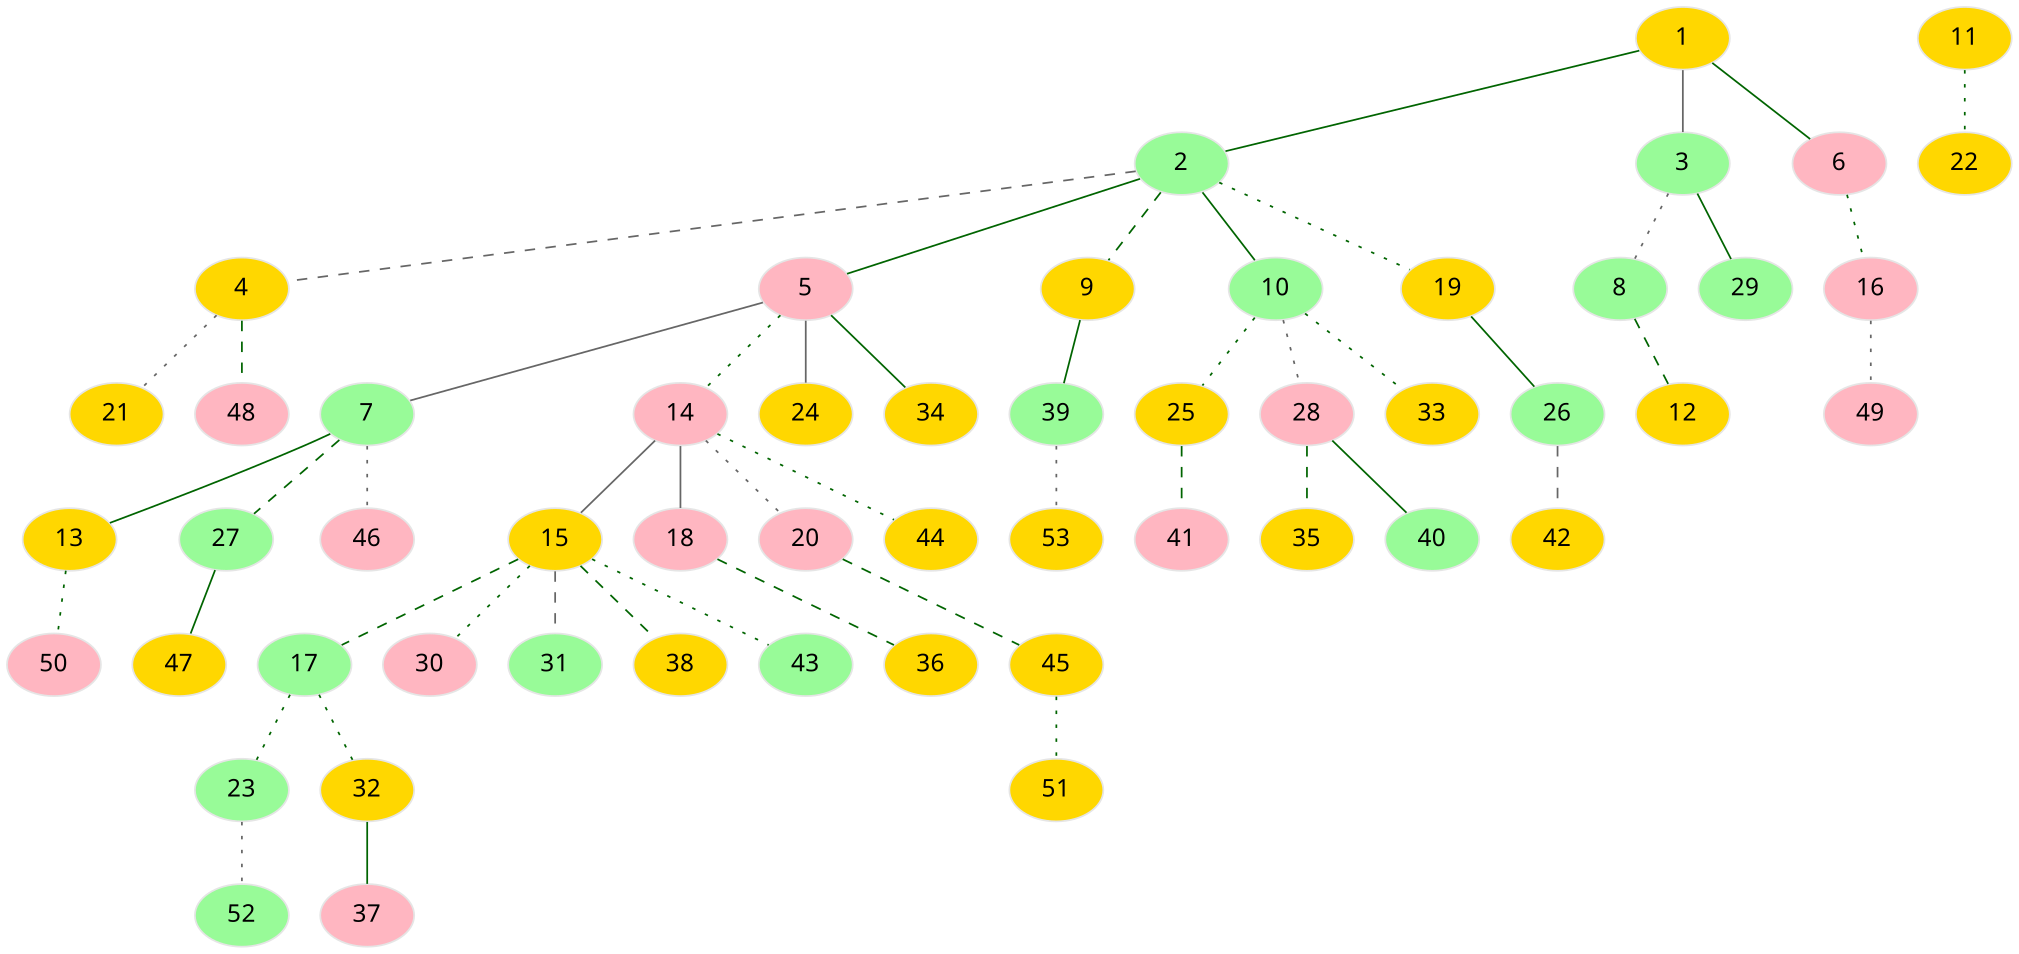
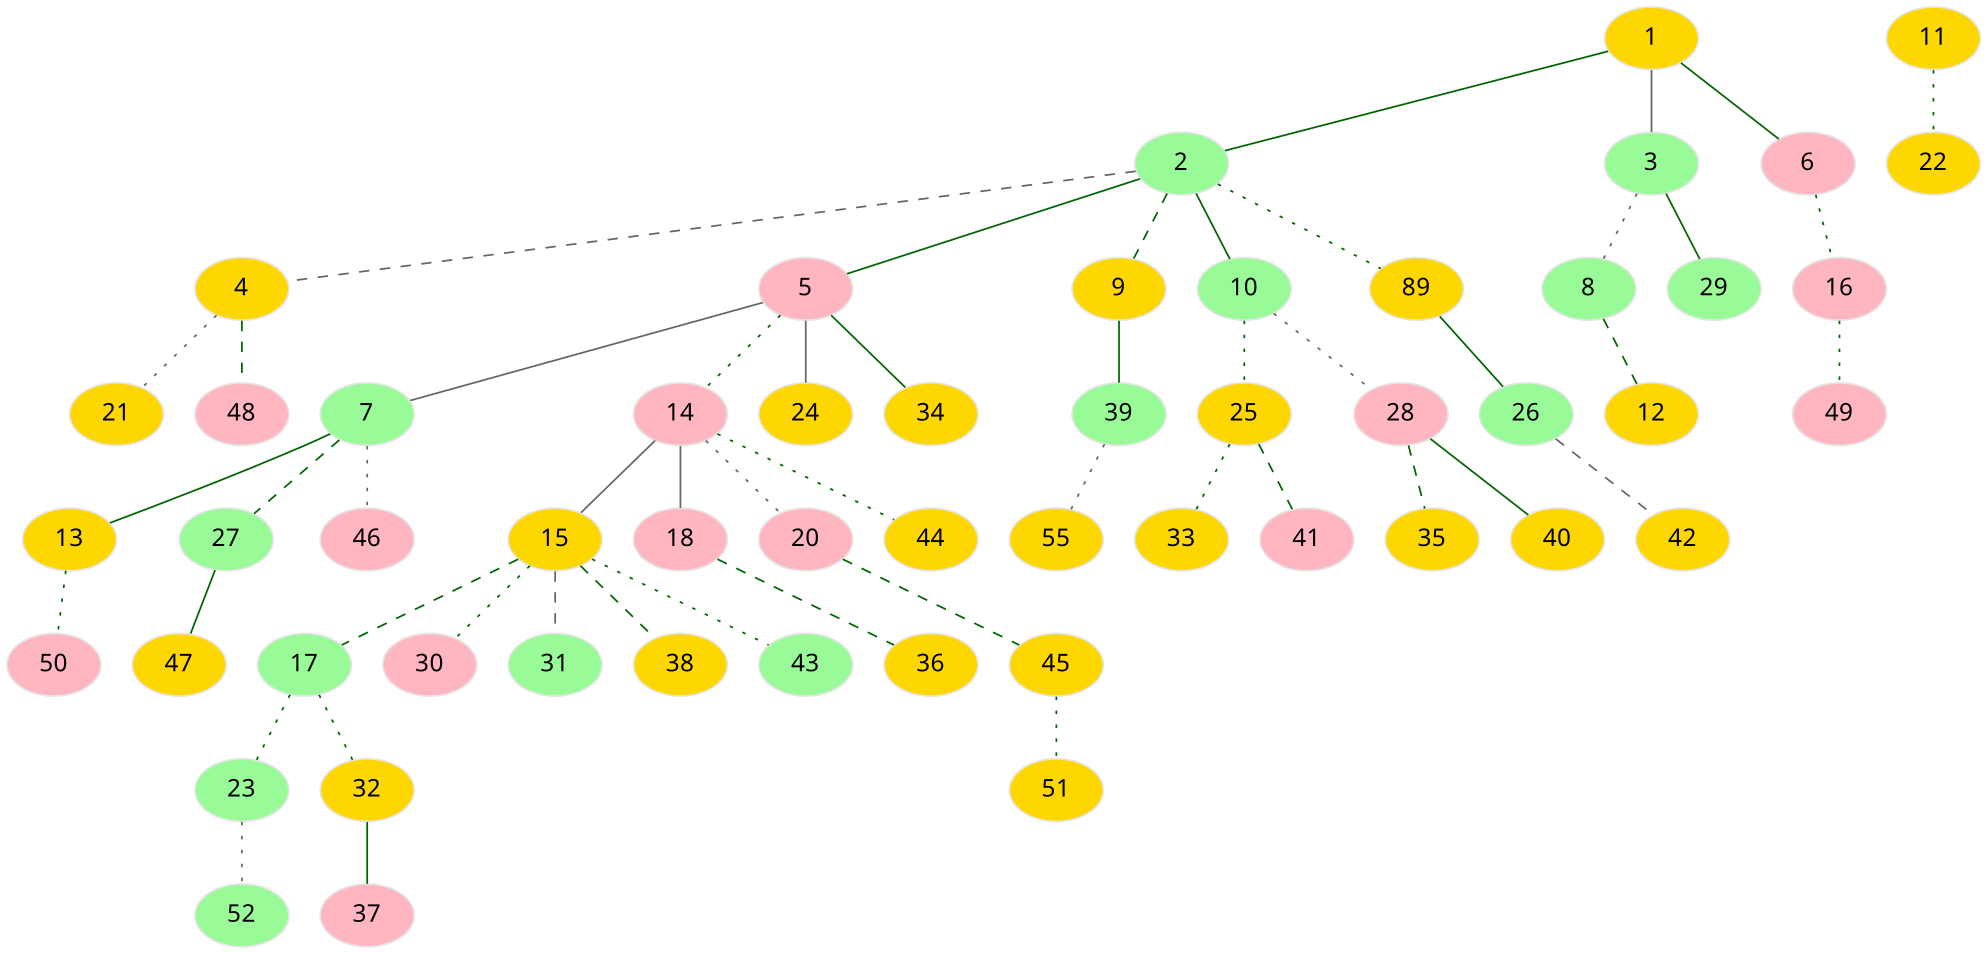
node "19": label "19" -> "89"
edge "10" -- "33": now "25" -- "33"
edge "16" -- "49": color gray40 -> darkgreen
node "53": label "53" -> "55"
node "40": fillcolor palegreen -> gold
